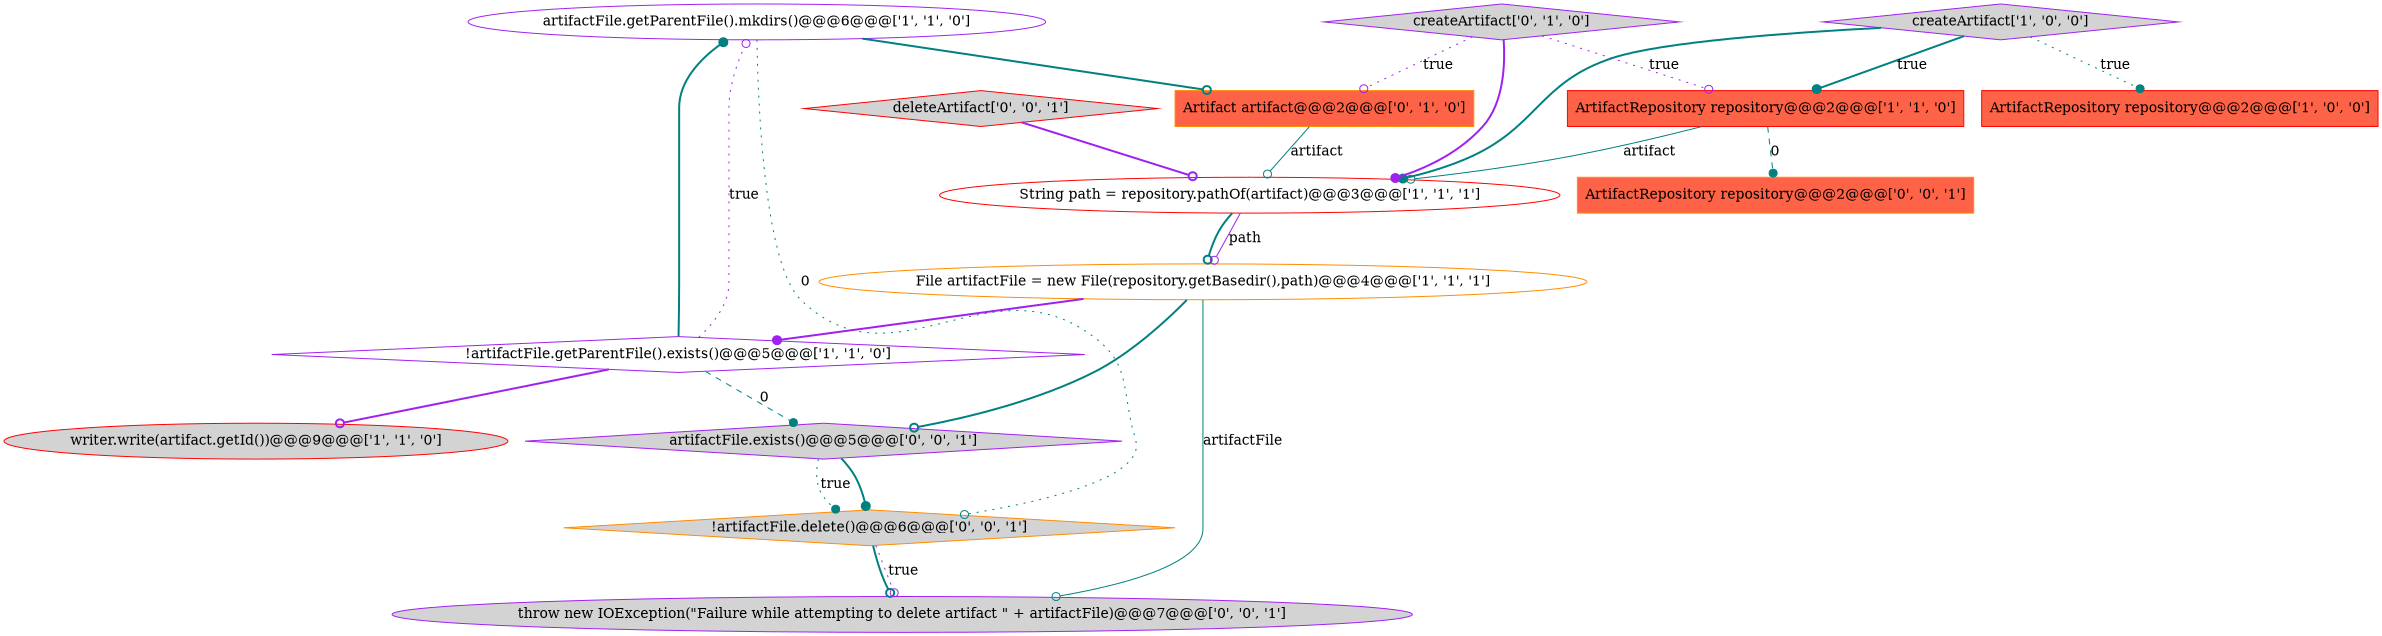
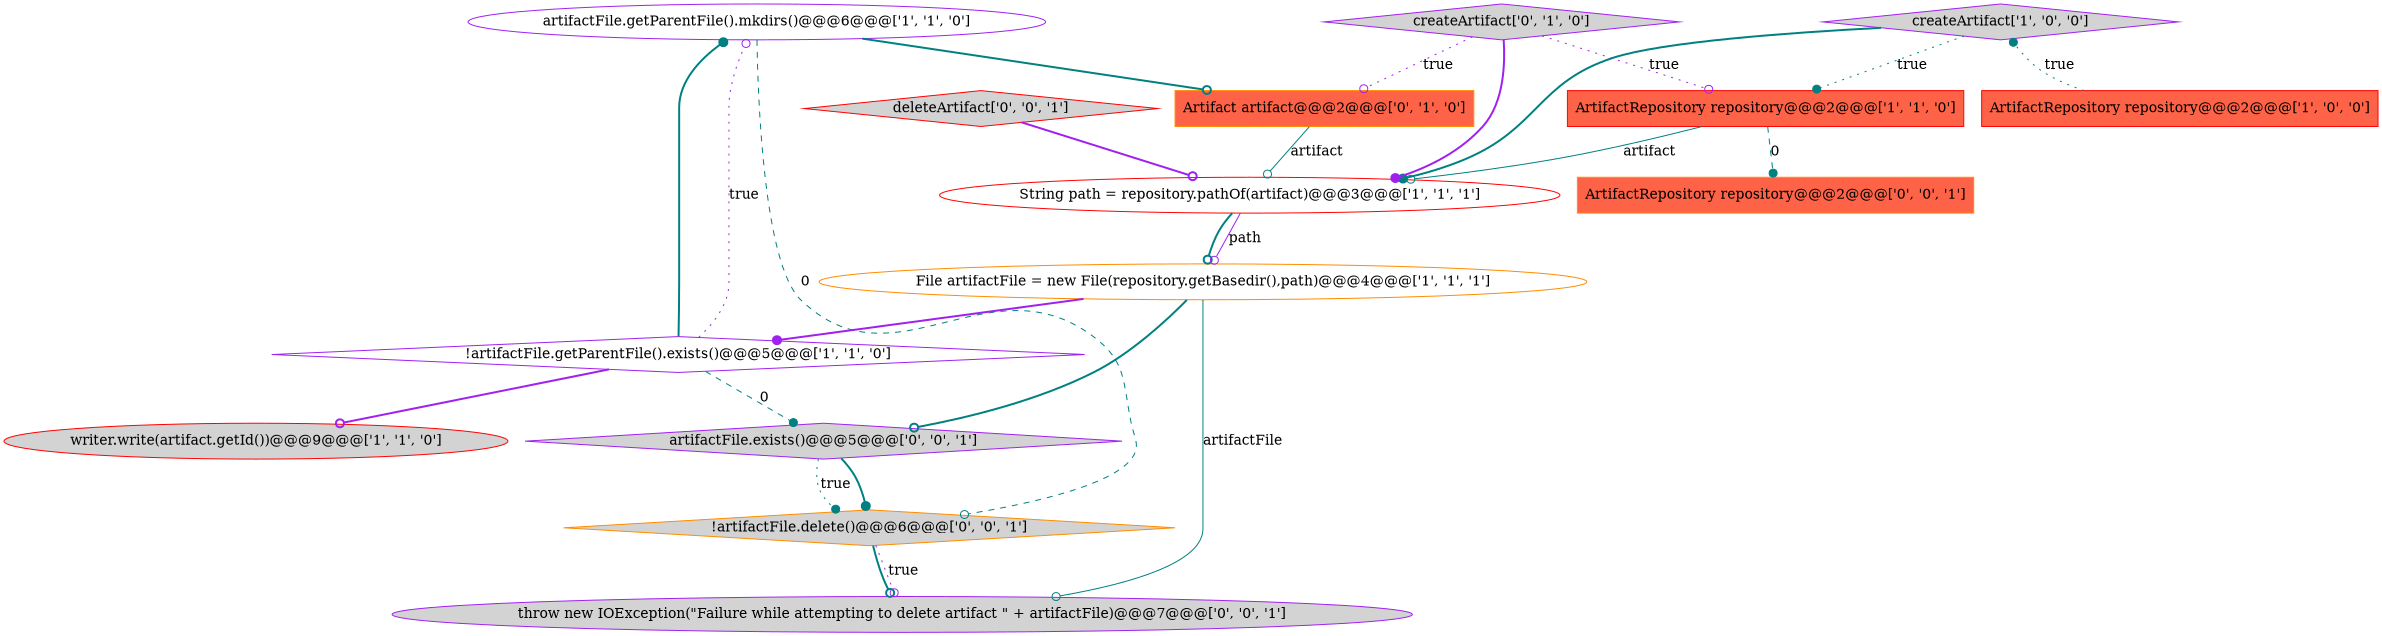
edge "createArtifact['1', '0', '0']" -> "ArtifactRepository repository@@@2@@@['1', '1', '0']": style bold -> dotted
edge "createArtifact['1', '0', '0']" -> "ArtifactRepository repository@@@2@@@['1', '0', '0']": reversed
edge "artifactFile.getParentFile().mkdirs()@@@6@@@['1', '1', '0']" -> "!artifactFile.delete()@@@6@@@['0', '0', '1']": style dotted -> dashed
